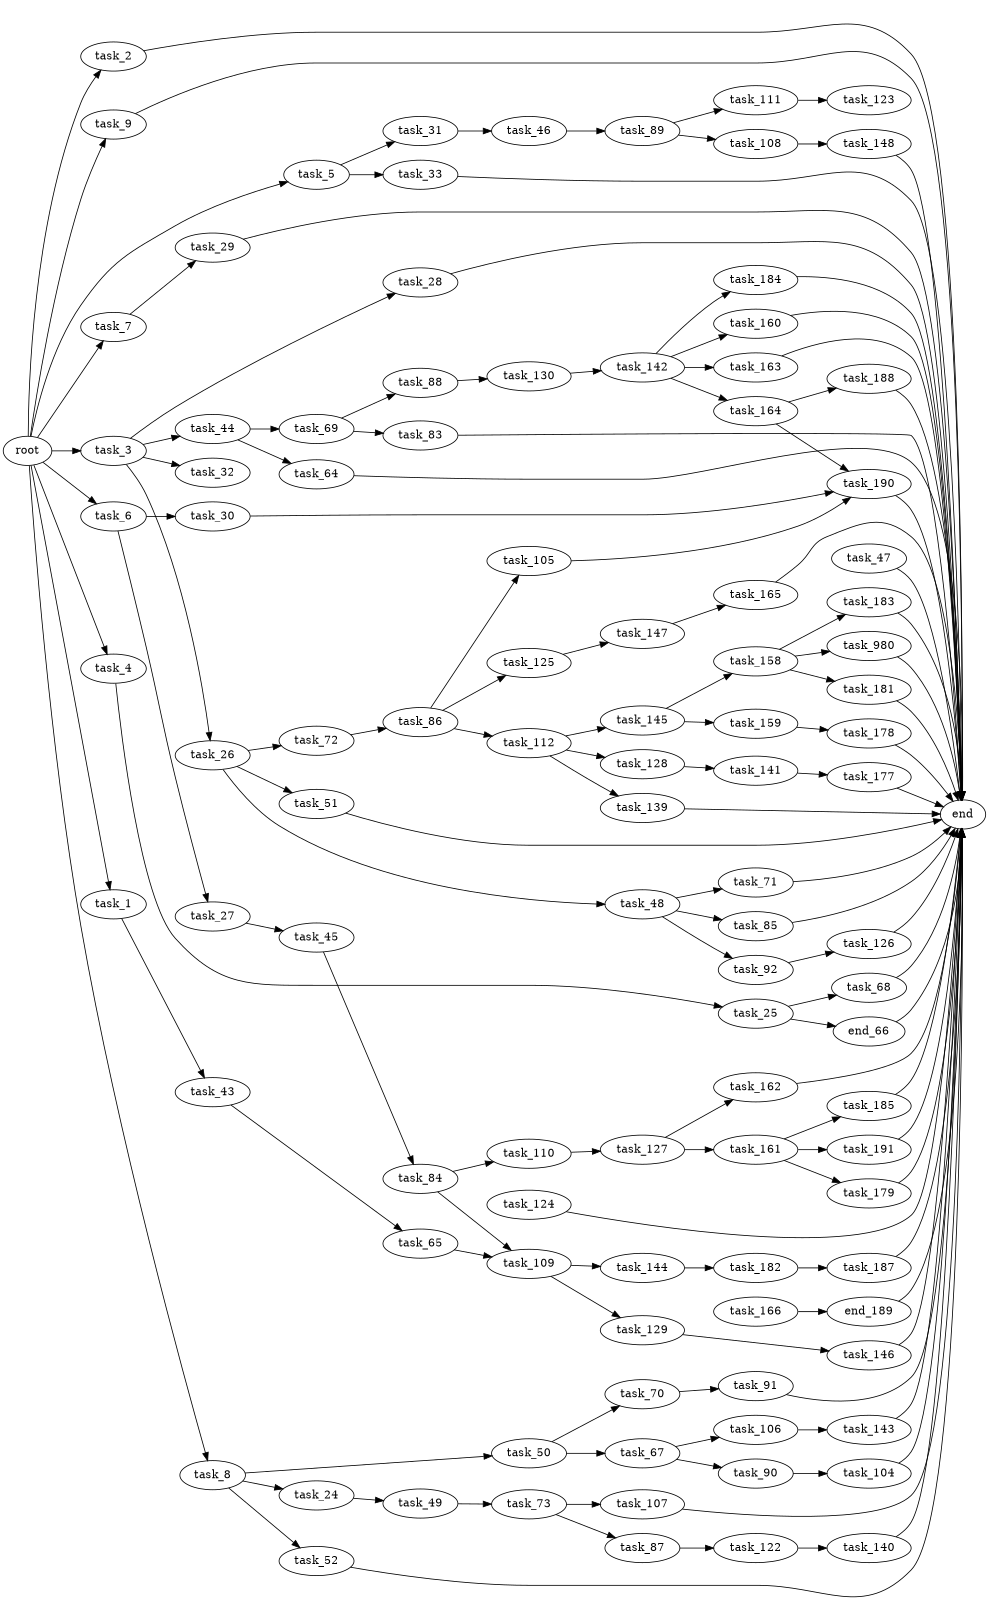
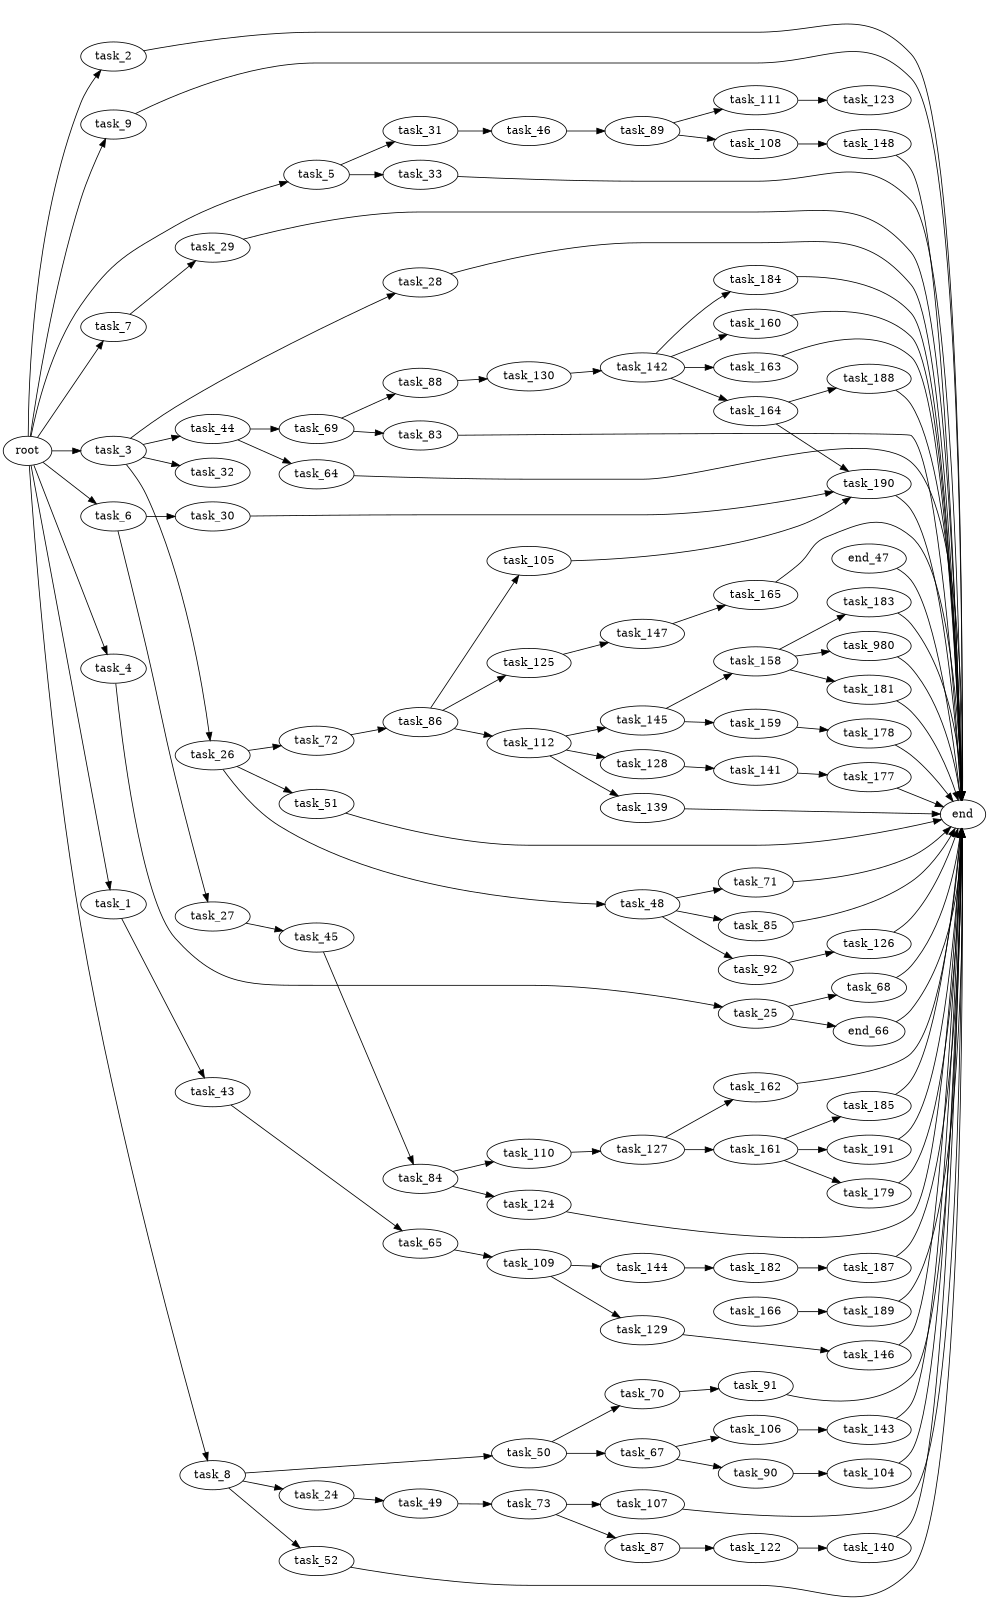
node "task_47": label "task_47" -> "end_47"
edge "task_84" -> "task_109": now "task_84" -> "task_124"
node "end_189": label "end_189" -> "task_189"
